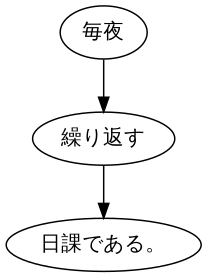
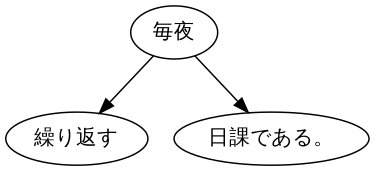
edge "繰り返す" -> "日課である。": now "毎夜" -> "日課である。"
